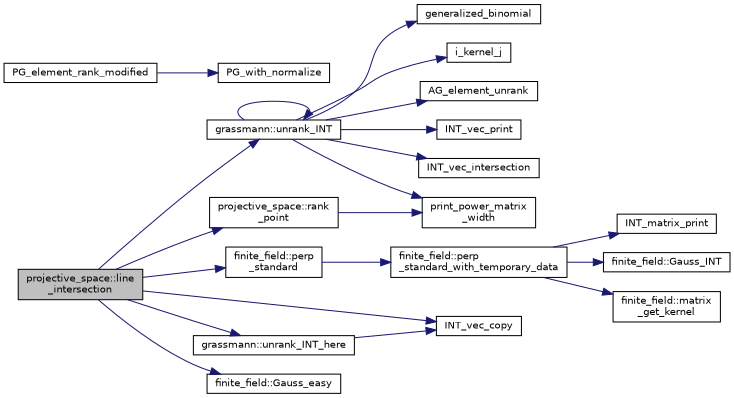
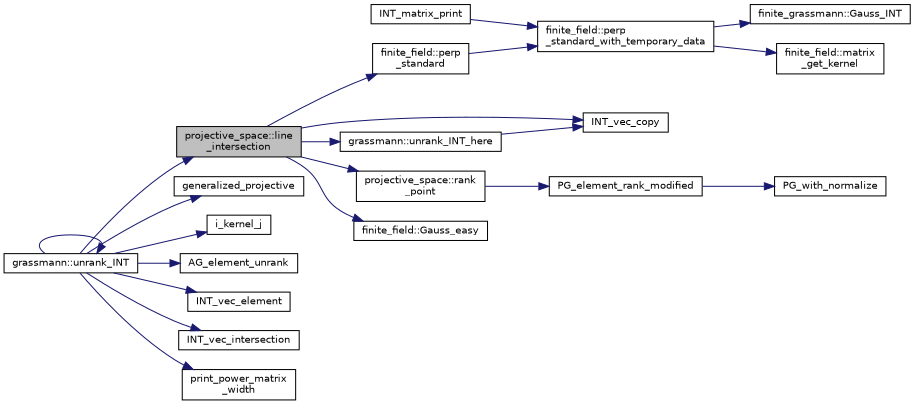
node "generalized_binomial": label "generalized_binomial" -> "generalized_projective"
node "INT_vec_print": label "INT_vec_print" -> "INT_vec_element"
edge "projective_space::line _intersection" -> "grassmann::unrank_INT": reversed
edge "projective_space::rank _point" -> "print_power_matrix _width": now "projective_space::rank _point" -> "PG_element_rank_modified"
edge "finite_field::perp _standard_with_temporary_data" -> "INT_matrix_print": reversed
node "finite_field::Gauss_INT": label "finite_field::Gauss_INT" -> "finite_grassmann::Gauss_INT"
